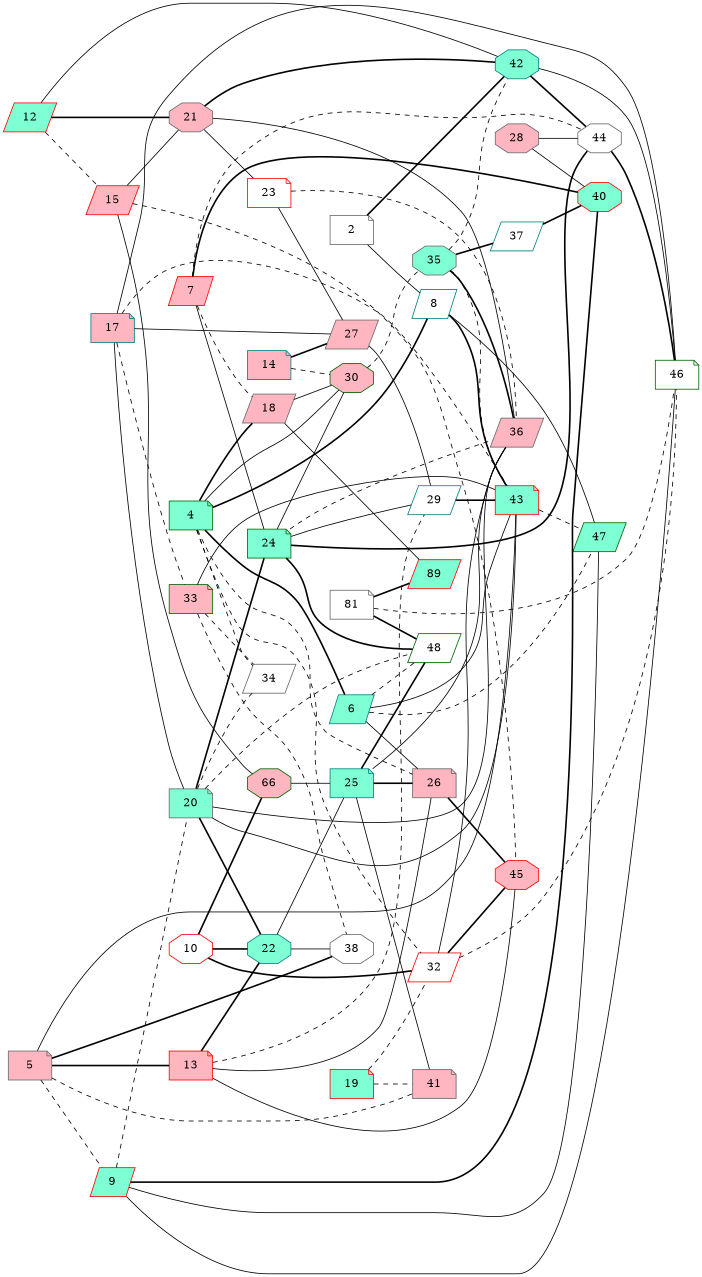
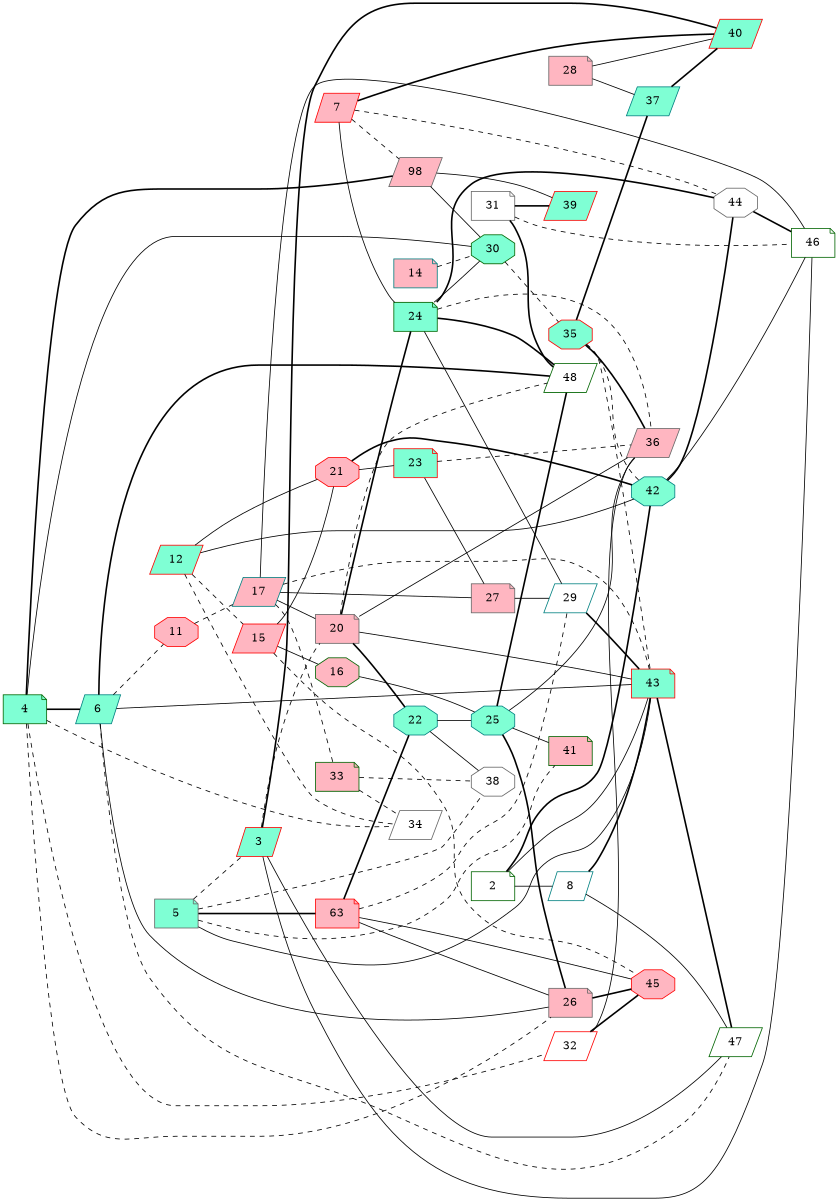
edge "12" -- "21": style bold -> solid
node "21": color gray40 -> red
node "28": shape octagon -> note
edge "28" -- "44": now "28" -- "37"
node "23": fillcolor white -> aquamarine
edge "21" -- "36": removed
node "40": shape octagon -> parallelogram
node "2": color gray40 -> darkgreen
node "37": fillcolor white -> aquamarine
node "35": color gray40 -> red
node "17": shape note -> parallelogram
node "27": shape parallelogram -> note
edge "27" -- "14": removed
node "30": fillcolor lightpink -> aquamarine
node "18": label "18" -> "98"
edge "8" -- "4": removed
edge "43" -- "33": now "43" -- "2"
edge "43" -- "47": style dashed -> bold
node "47": fillcolor aquamarine -> white
node "89": label "89" -> "39"
node "81": label "81" -> "31"
node "11": added
edge "48" -- "6": style dashed -> bold
edge "46" -- "32": removed
edge "34" -- "20": now "34" -- "12"
node "66": label "66" -> "16"
node "25": shape note -> octagon
node "20": fillcolor aquamarine -> lightpink
node "10": removed
edge "38" -- "5": style bold -> dashed
node "5": fillcolor lightpink -> aquamarine
node "13": label "13" -> "63"
node "19": removed
node "41": color gray40 -> darkgreen
node "9": label "9" -> "3"
